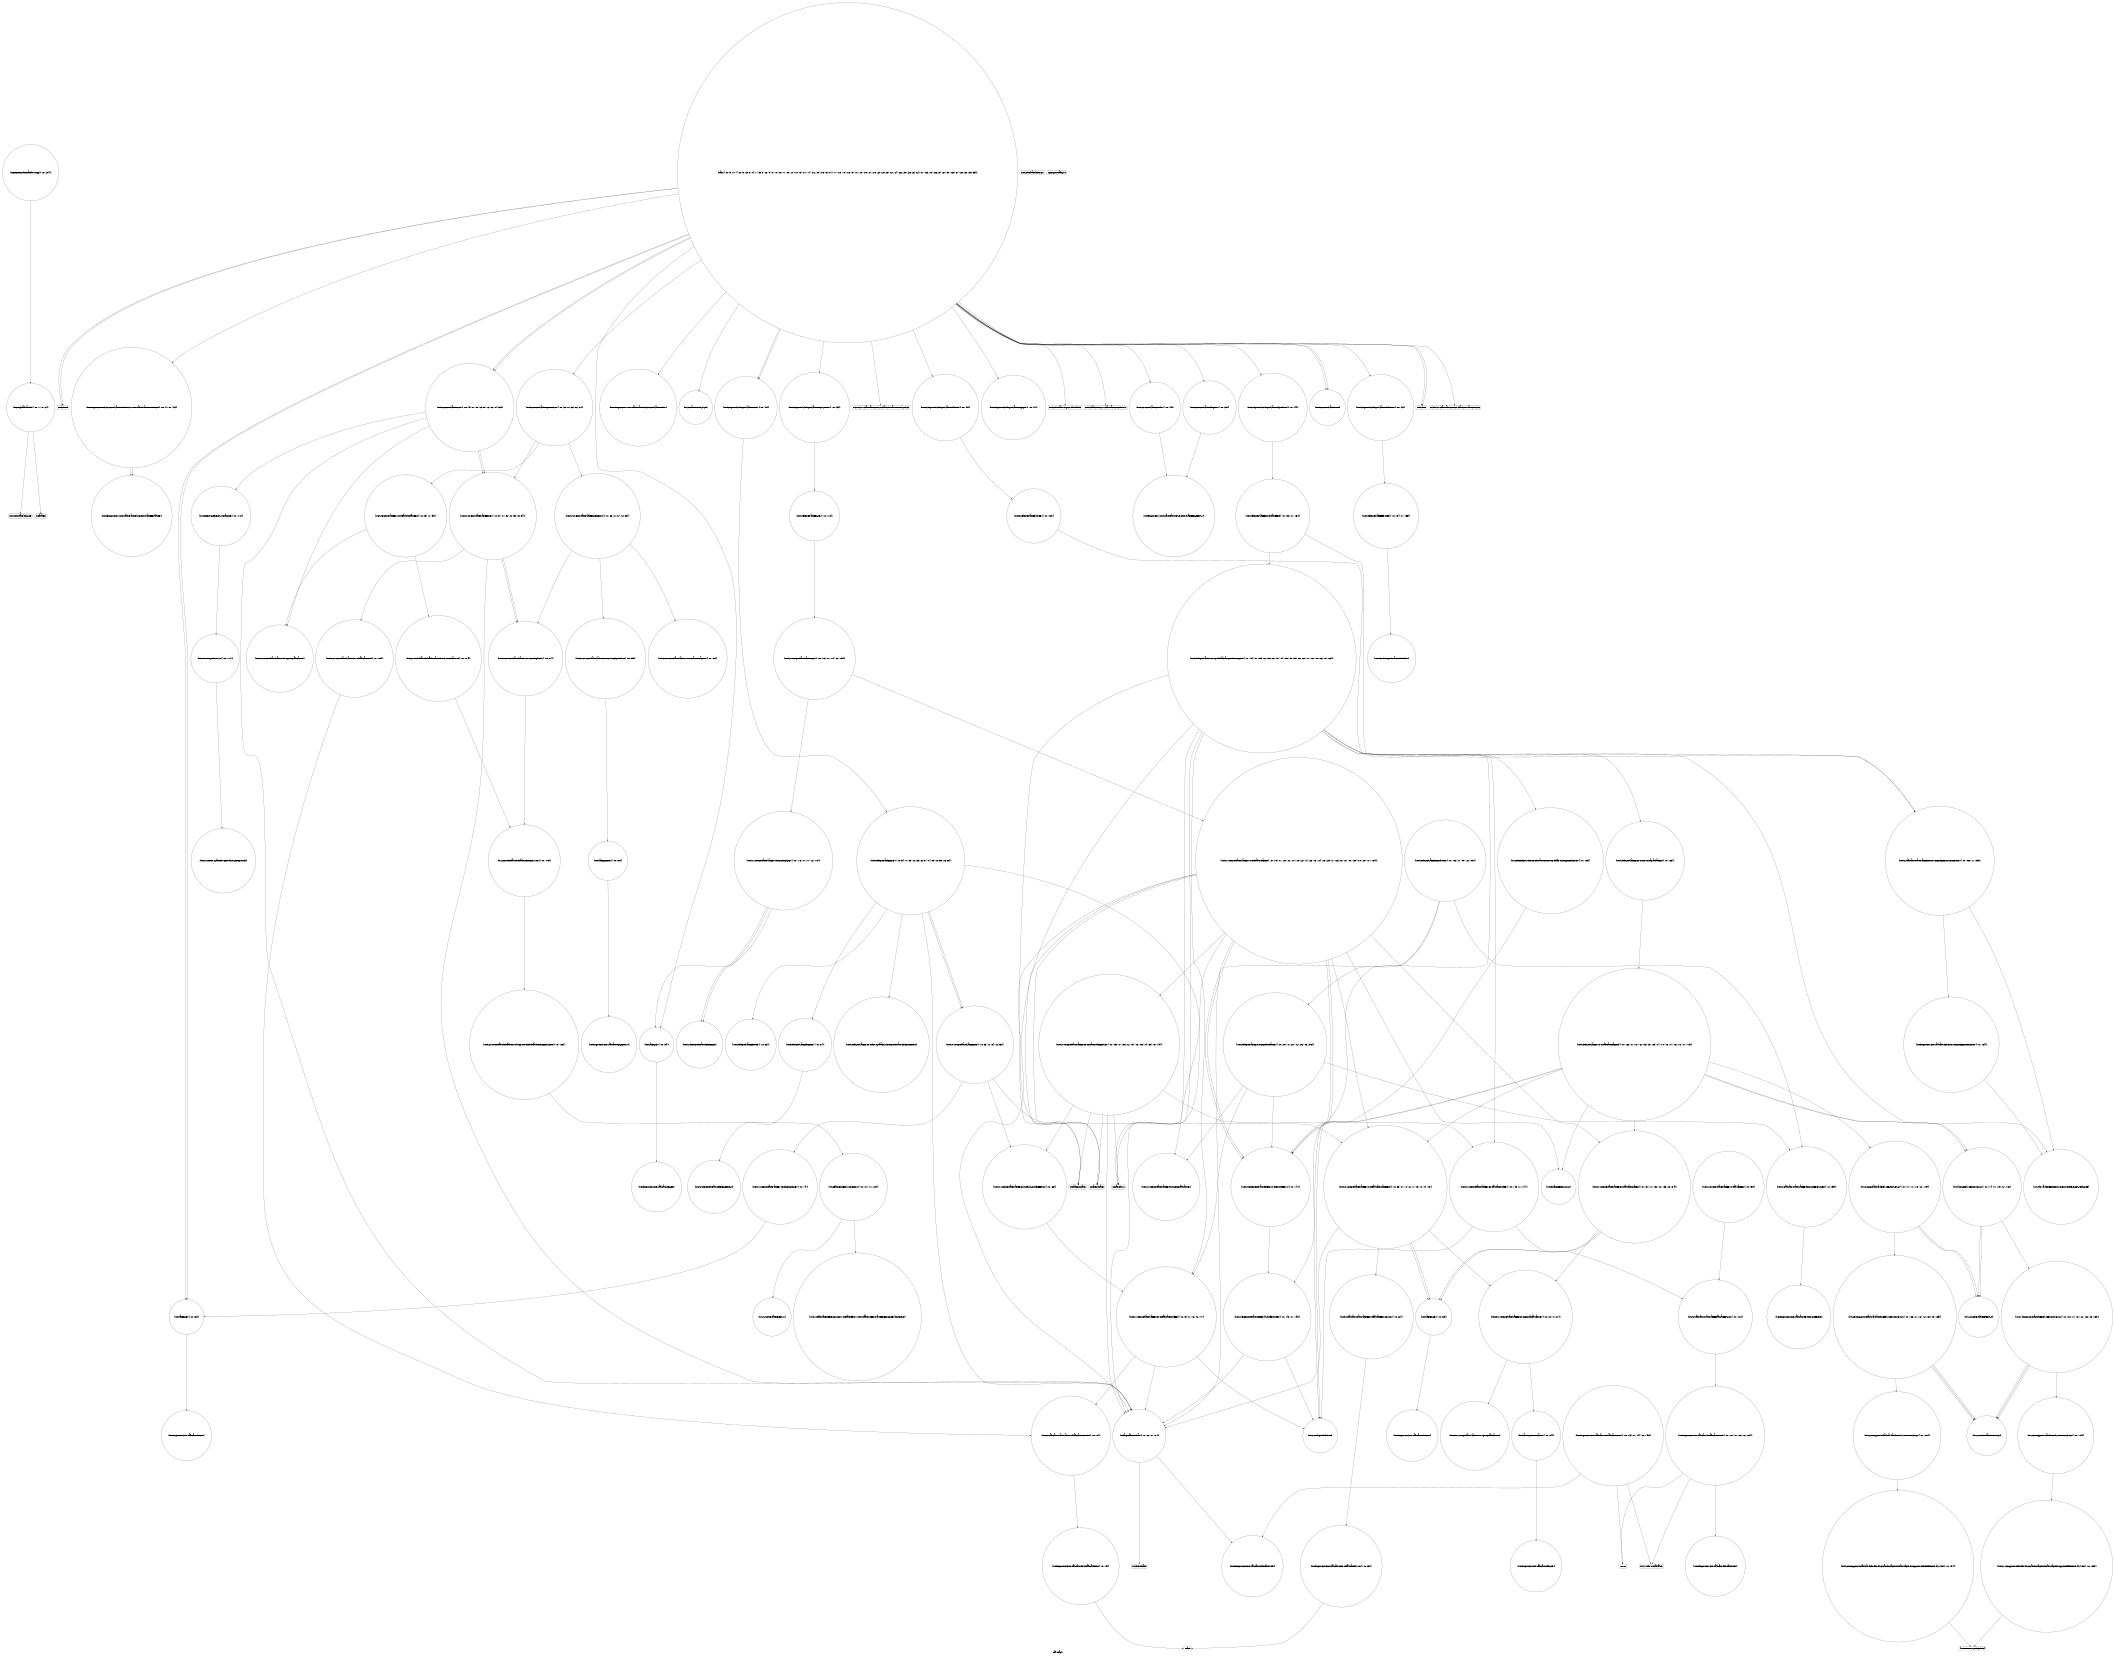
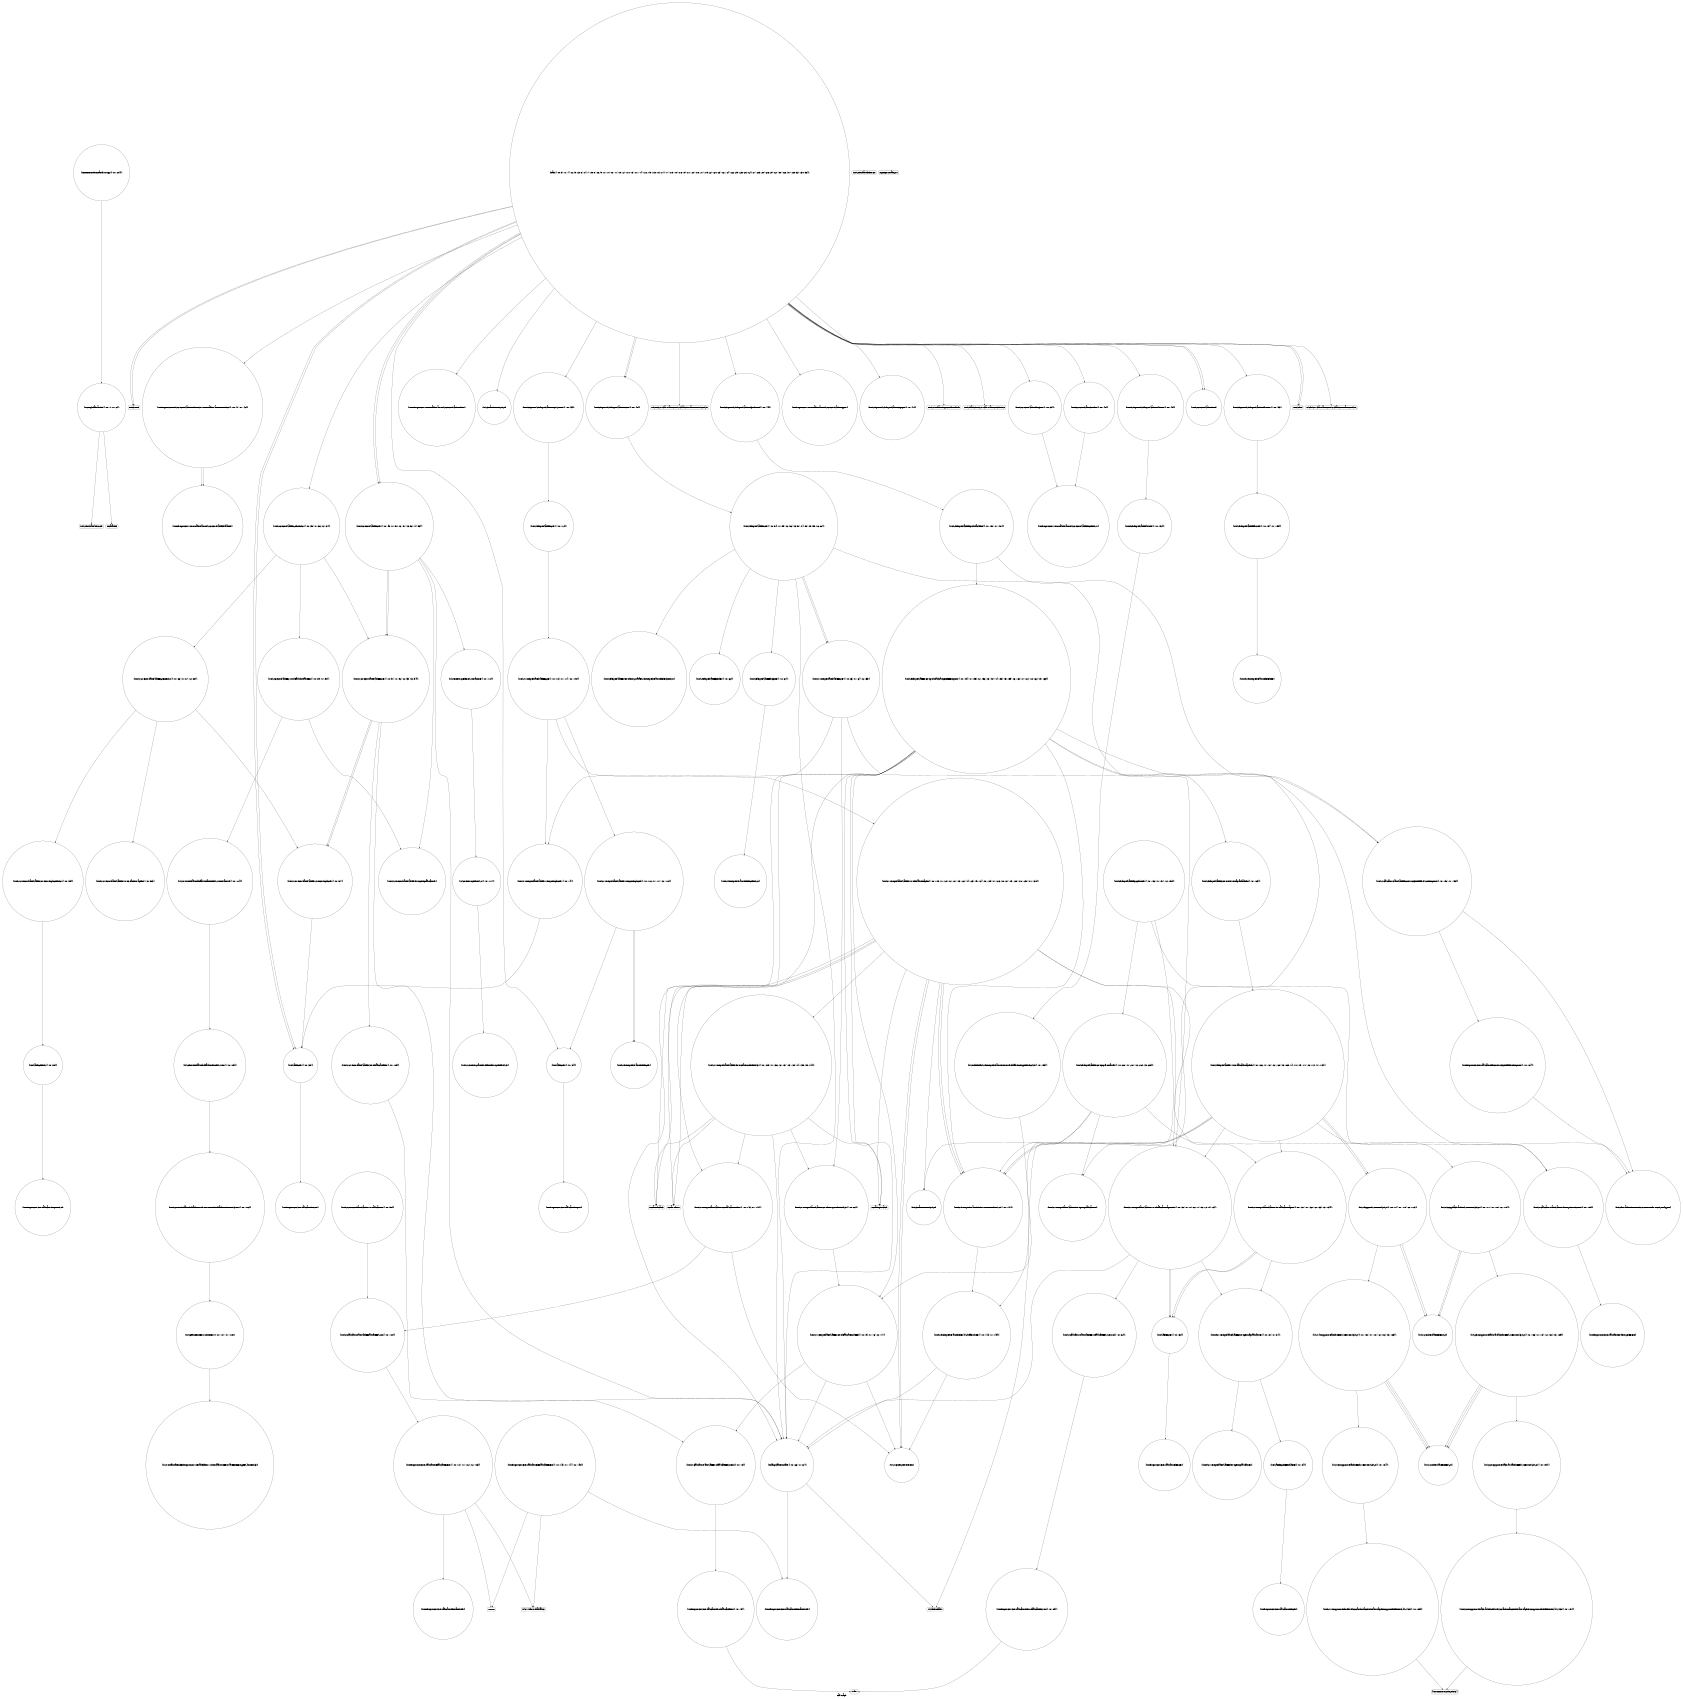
node "{_ZN9__gnu_cxx17__normal_iteratorIPiSt6vectorIiSaIiEEEppEv}": added
edge "{_ZNSt12_Vector_baseIiSaIiEE12_Vector_implD2Ev|{<s0>97}}" -> "{_ZSt25__uninitialized_default_nIPimET_S1_T0_|{<s0>105}}": now "{_ZNSt12_Vector_baseIiSaIiEE12_Vector_implD2Ev|{<s0>97}}" -> "{_ZNSaIiED2Ev|{<s0>38}}"
edge "{_ZNSt11_Deque_baseIiSaIiEEC2Ev|{<s0>113|<s1>114|<s2>115}}" -> "{_ZNSt11_Deque_baseIiSaIiEE11_Deque_implD2Ev|{<s0>74}}": added
edge "{_ZNSt5dequeIiSaIiEE9pop_frontEv|{<s0>196|<s1>197|<s2>198}}" -> "{__clang_call_terminate|{<s0>66|<s1>67}}": now "{_ZNSt5dequeIiSaIiEE9pop_frontEv|{<s0>196|<s1>197|<s2>198}}" -> "_ZSt9terminatev"
node "{_ZSt12__niter_baseIPiET_S1_}": removed
